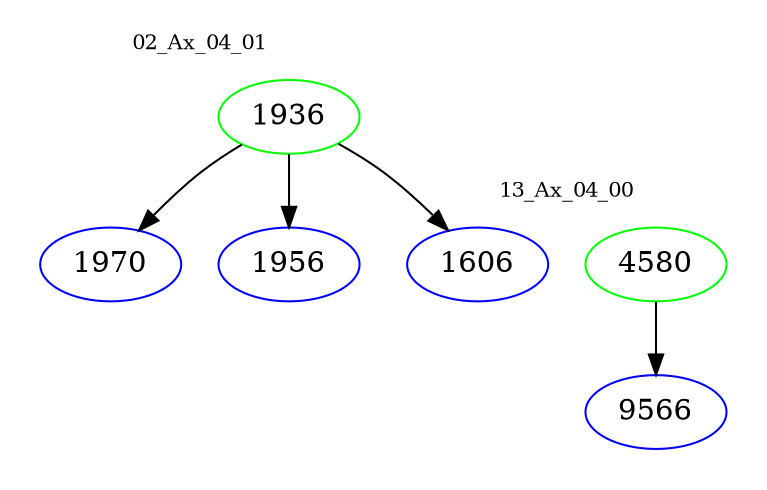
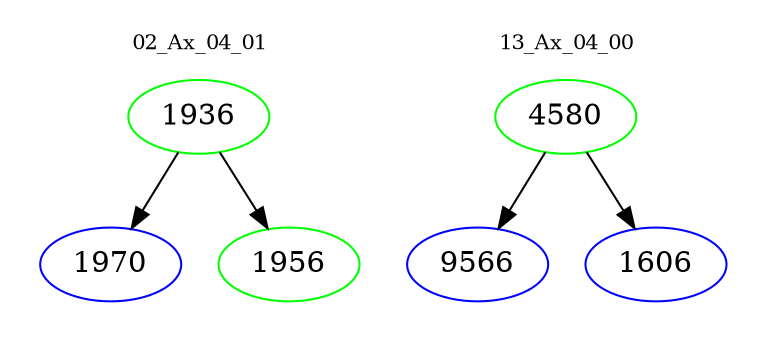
edge "1936" -> "1606": now "4580" -> "1606"
node "1956": color blue -> green
